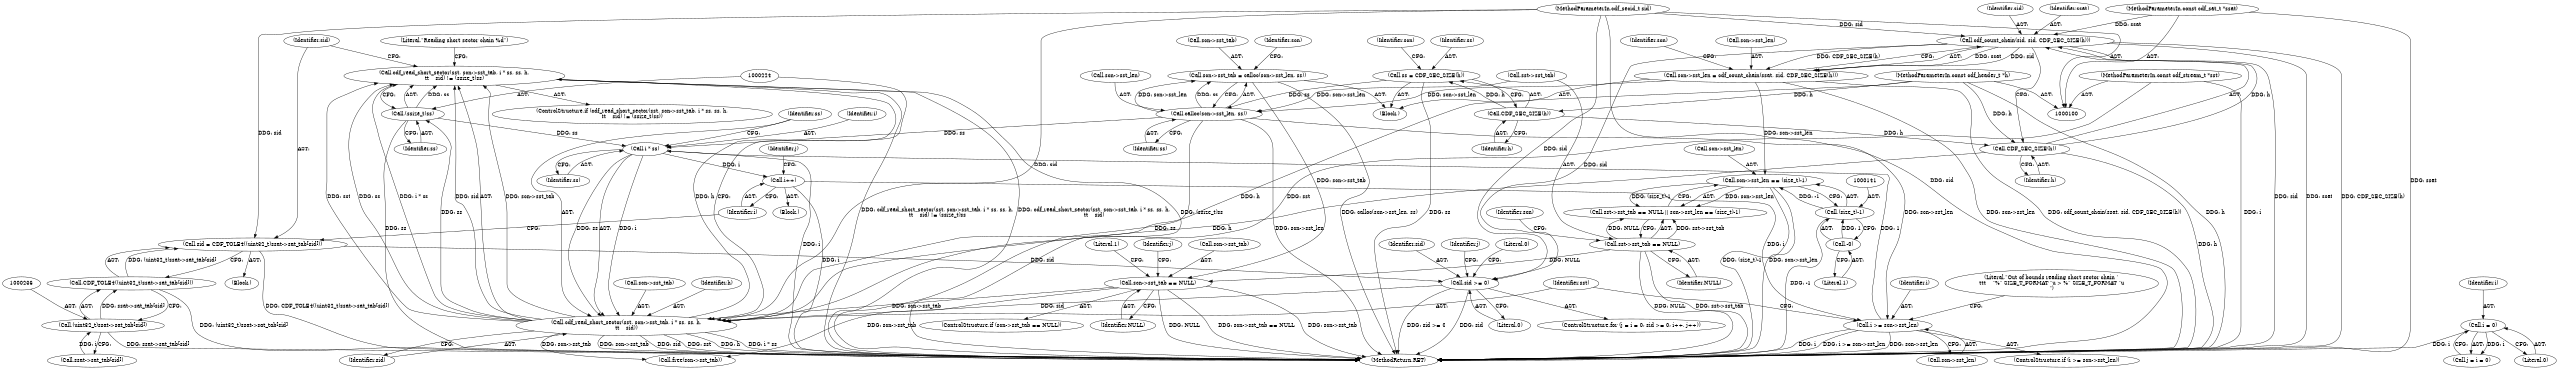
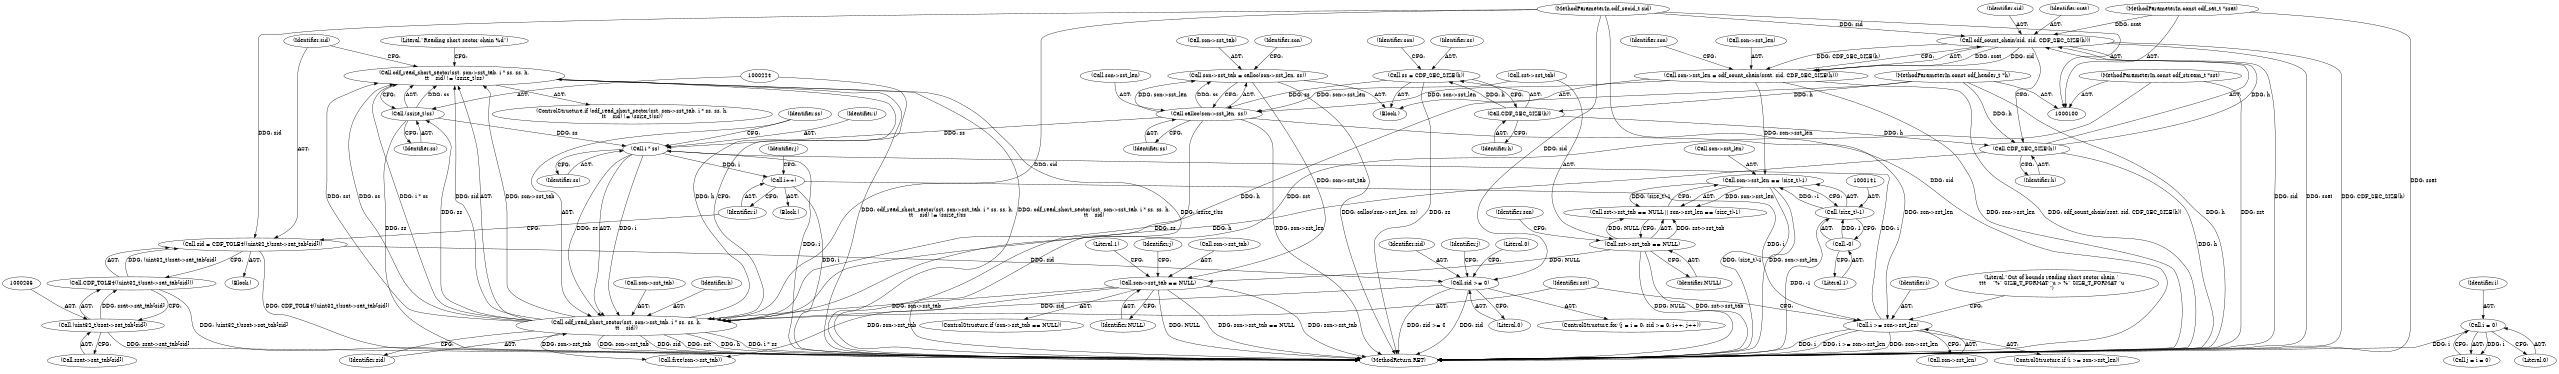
edge "(Call,cdf_count_chain(sid, sid, CDF_SEC_SIZE(h)))" -> "(Call,sid >= 0)": removed, label "DDG: sid"
edge "(MethodParameterIn,const cdf_stream_t *sst)" -> "(MethodReturn,RET)": label "DDG: i" -> "DDG: sst"
edge "(Call,i >= scn->sst_len)" -> "(Call,i * ss)": label "DDG: 1" -> "DDG: i"
edge "(Call,ssat->sat_tab[sid])" -> "(Call,(uint32_t)ssat->sat_tab[sid])": label "DDG: i" -> "AST: "
